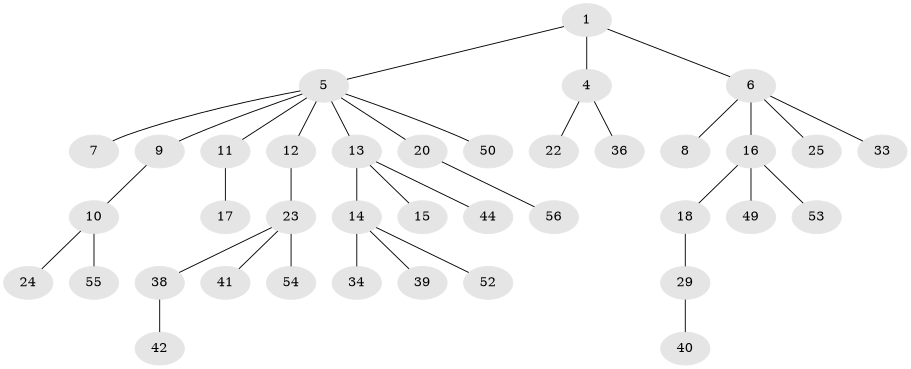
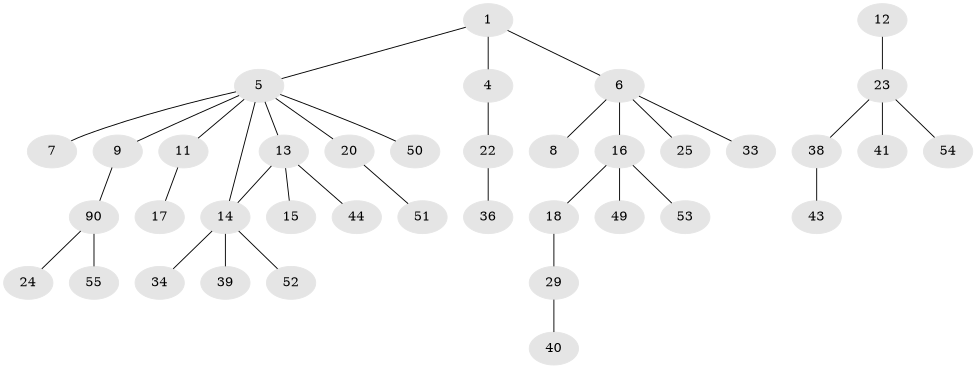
edge "5" -- "12": now "5" -- "14"
edge "4" -- "36": now "22" -- "36"
node "10": label "10" -> "90"
node "56": label "56" -> "51"
node "42": label "42" -> "43"
